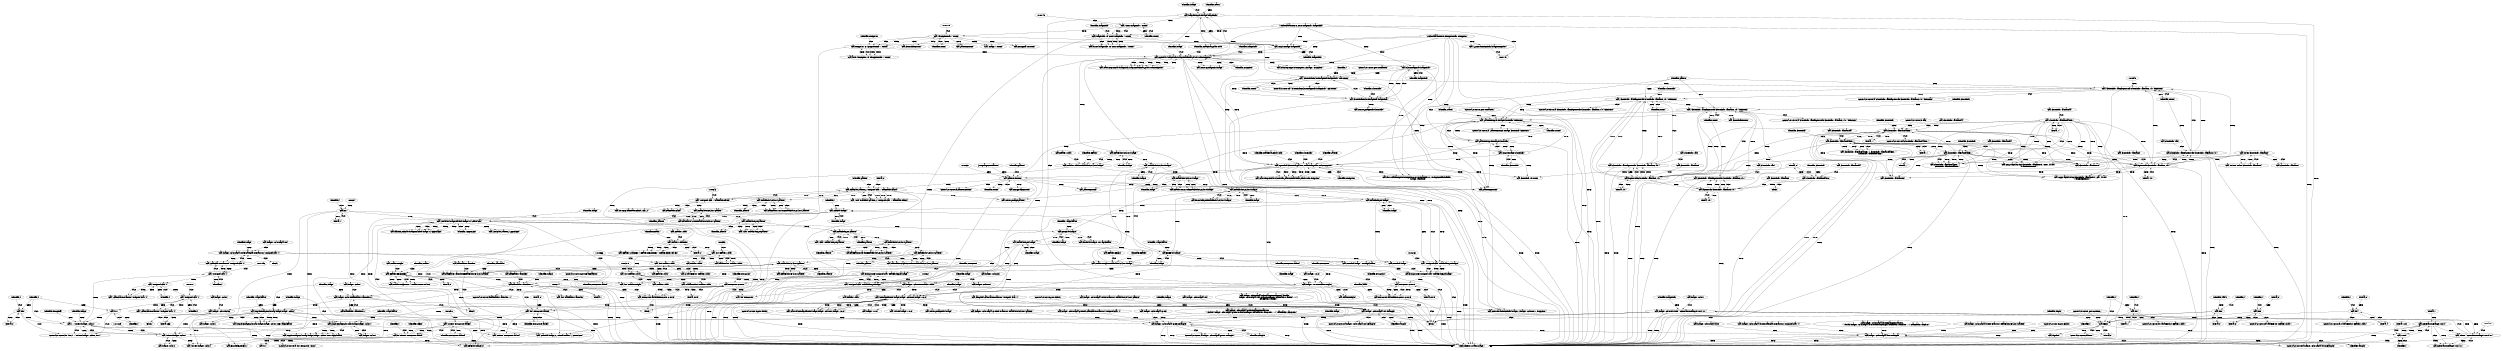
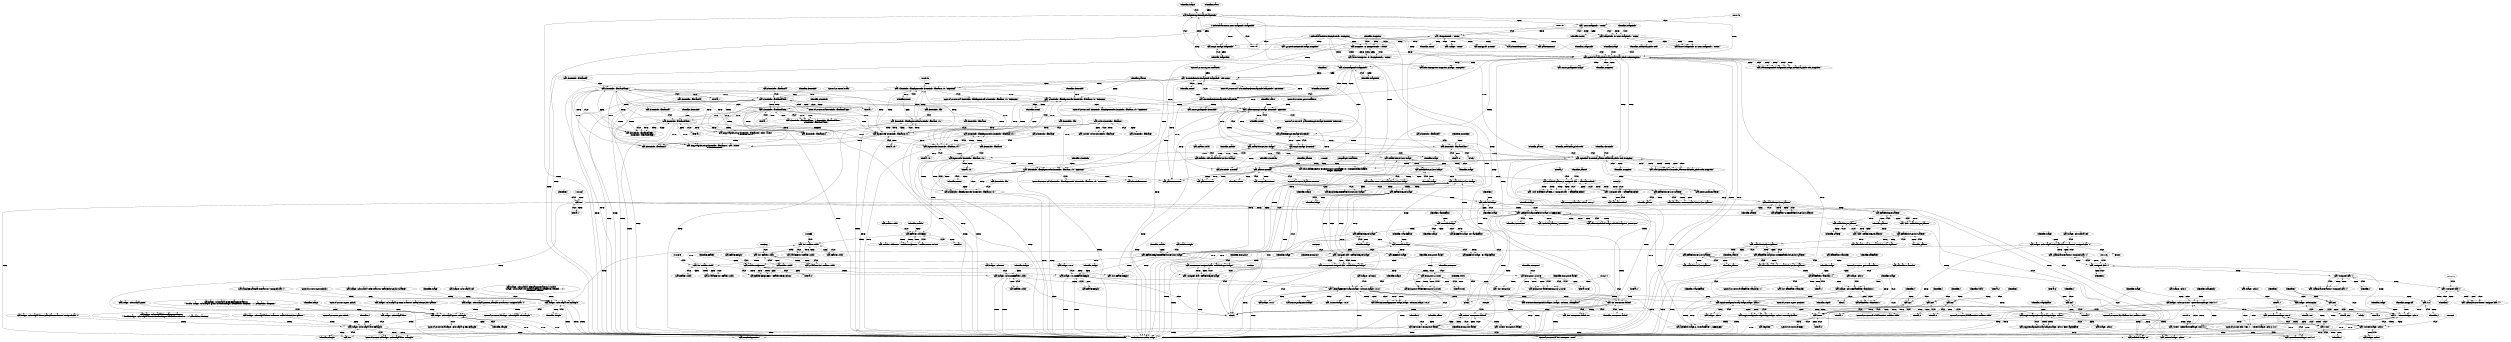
edge "(Call,SyncAuthenticPixels(image,exception))" -> "1000119": now "(MethodParameterIn,ExceptionInfo *exception)" -> "1000119"
edge "(Call,palette=AcquireImage(clone_info))" -> "(Call,palette==NULL)": now "(Call,palette=AcquireImage(clone_info))" -> "(Call,clone_info->filename[i]='0')"
edge "(Literal,'0')" -> "(Call,clone_info != NULL)": now "(Call,clone_info=CloneImageInfo(image_info))" -> "(Call,clone_info != NULL)"
node "(Call,(int) RunCountMasked!=0)": added
edge "(Call,image->colormap[i].blue)" -> "(Call,image->colormap[i].blue!=sample)": label "CFG: " -> "AST: "
